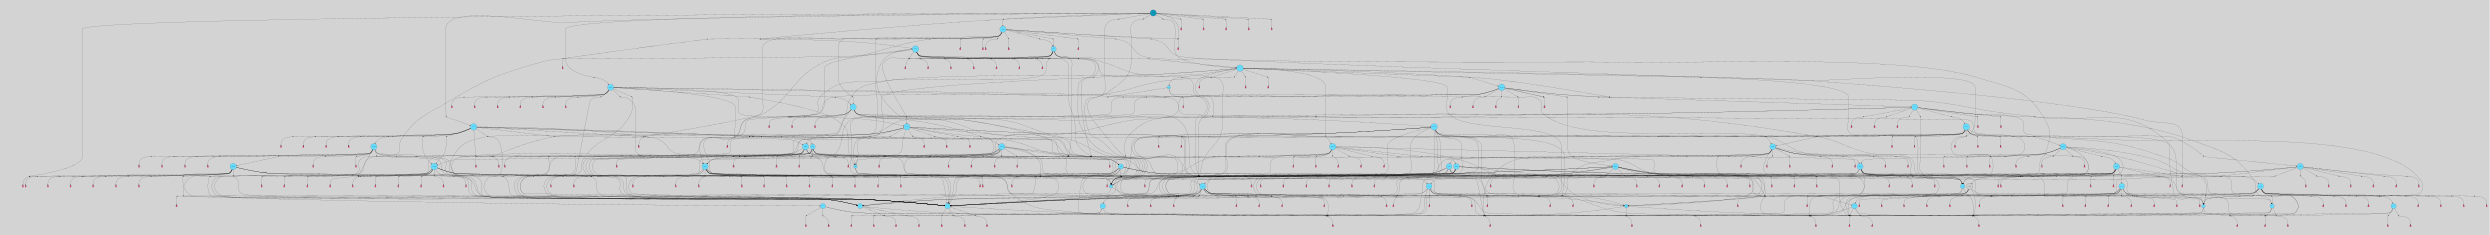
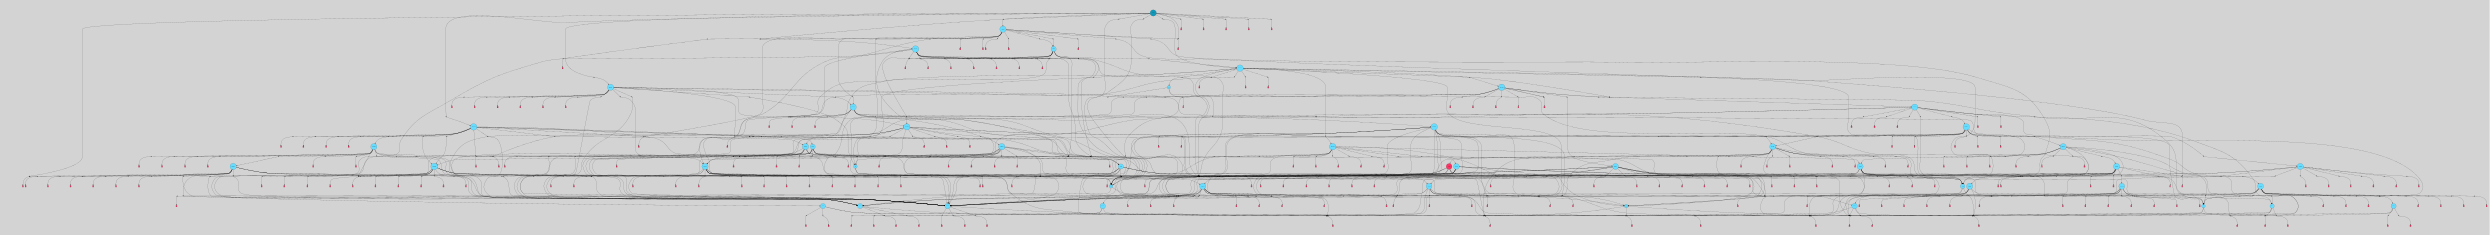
node "T1015": fillcolor #66ddff -> #ff3366
node "T1668": fillcolor #cccccc -> #66ddff
